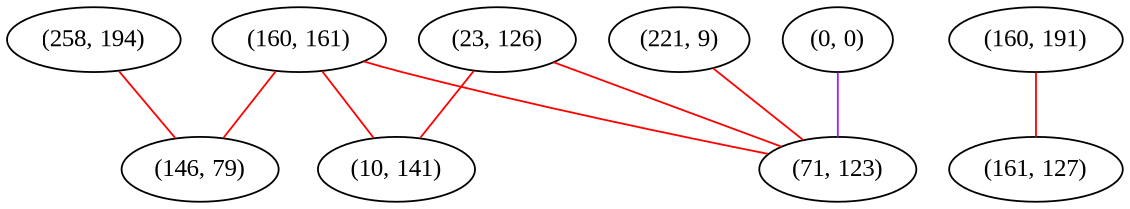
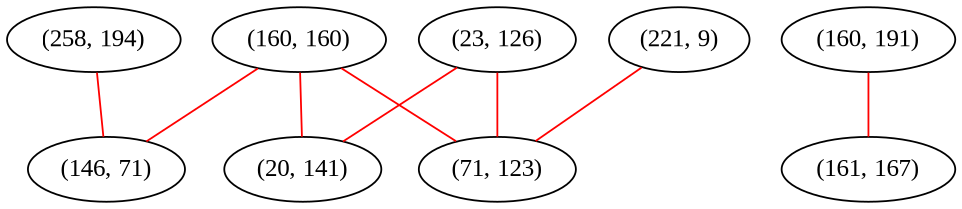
node "(160, 161)": label "(160, 161)" -> "(160, 160)"
node "(0, 0)": removed
node "(146, 79)": label "(146, 79)" -> "(146, 71)"
node "(10, 141)": label "(10, 141)" -> "(20, 141)"
node "(161, 127)": label "(161, 127)" -> "(161, 167)"
